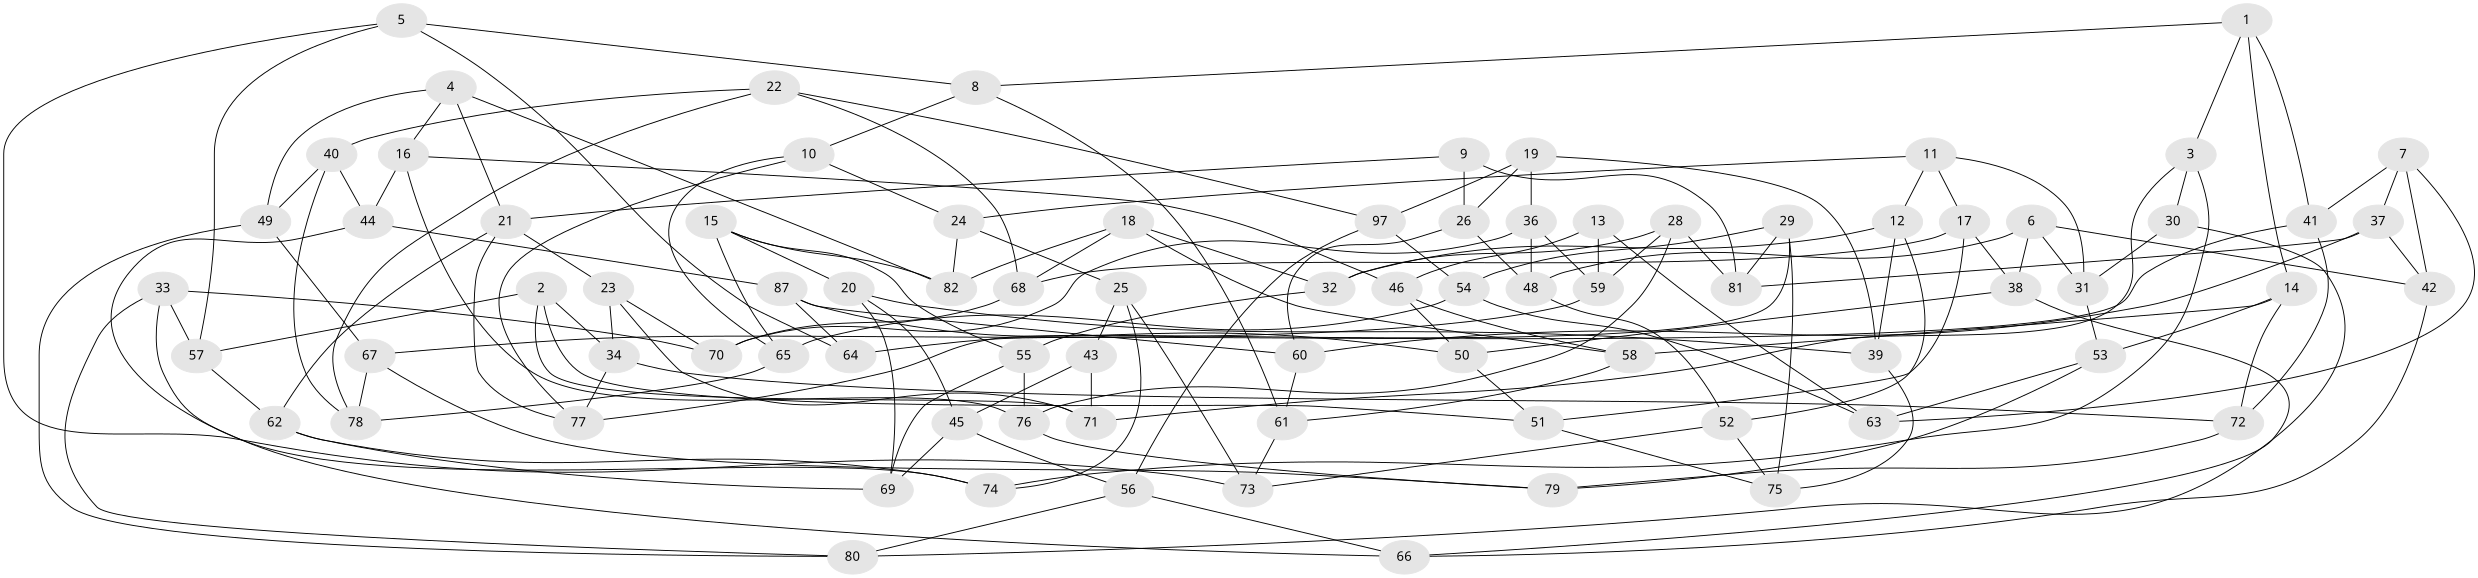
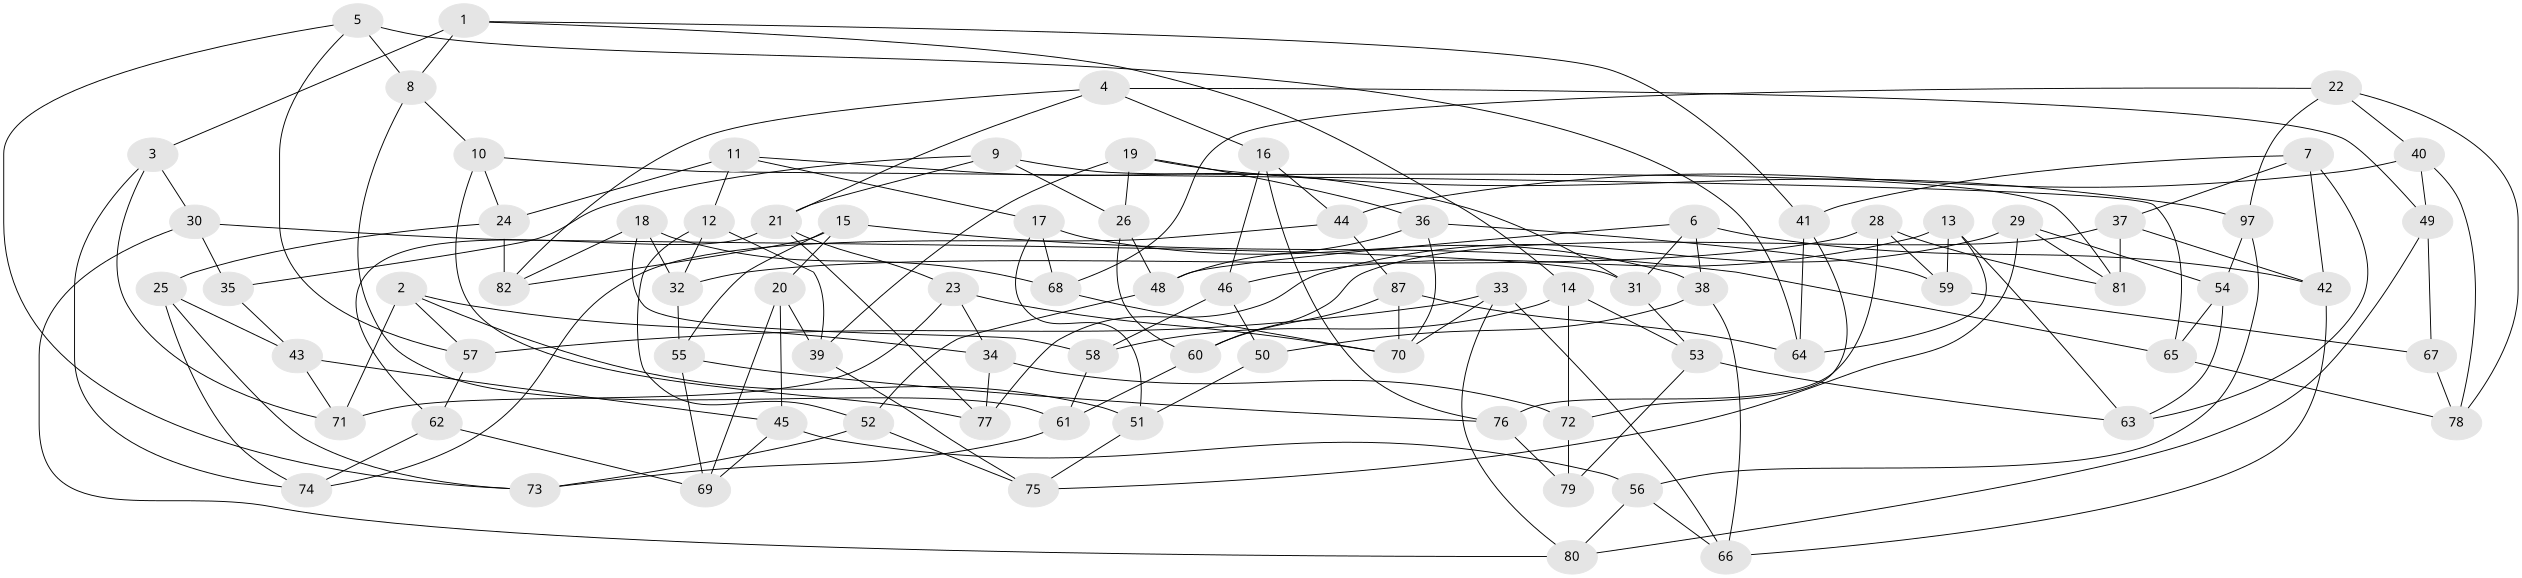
node "35": added
edge "13" -- "64": added
edge "87" -- "50": now "87" -- "70"
edge "67" -- "79": removed
